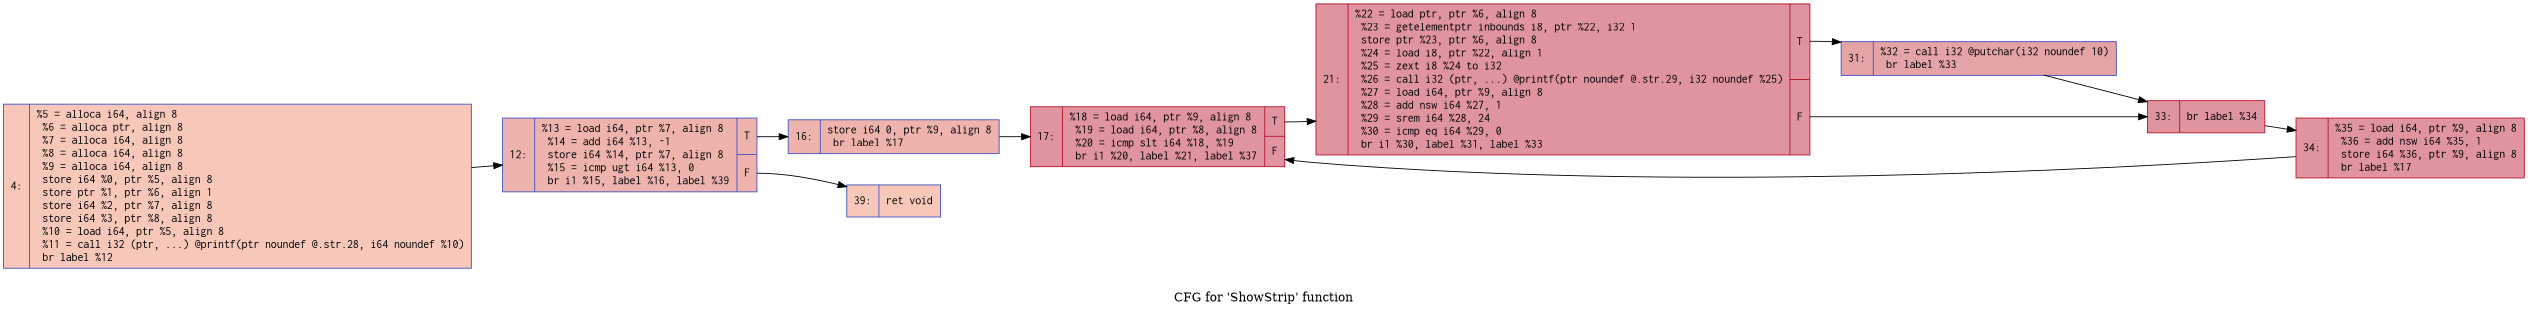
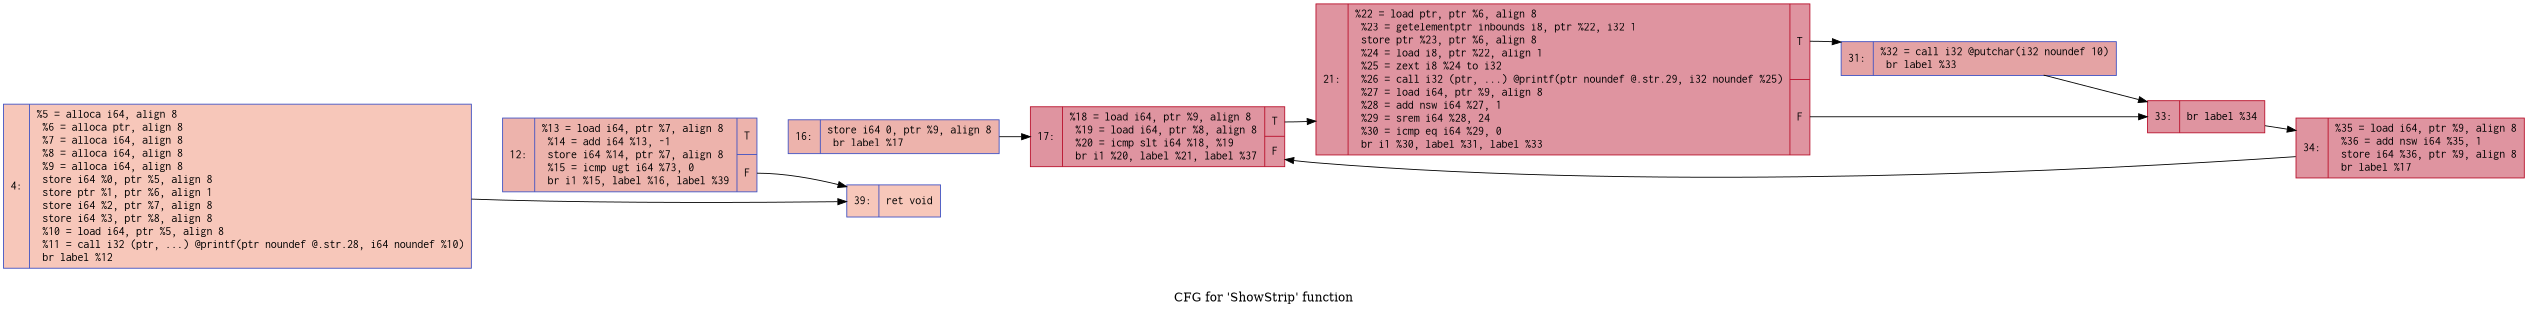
edge "12:" -> "16:": removed
edge "4:" -> "12:": now "4:" -> "39:"
node "12:": text "%15 = icmp ugt i64 %13, 0" -> "%15 = icmp ugt i64 %73, 0"
